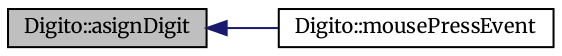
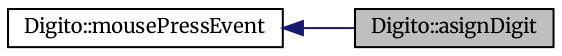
edge "Digito::mousePressEvent" -> "Digito::asignDigit": reversed
